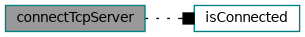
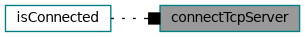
edge "connectTcpServer" -> "isConnected": reversed
